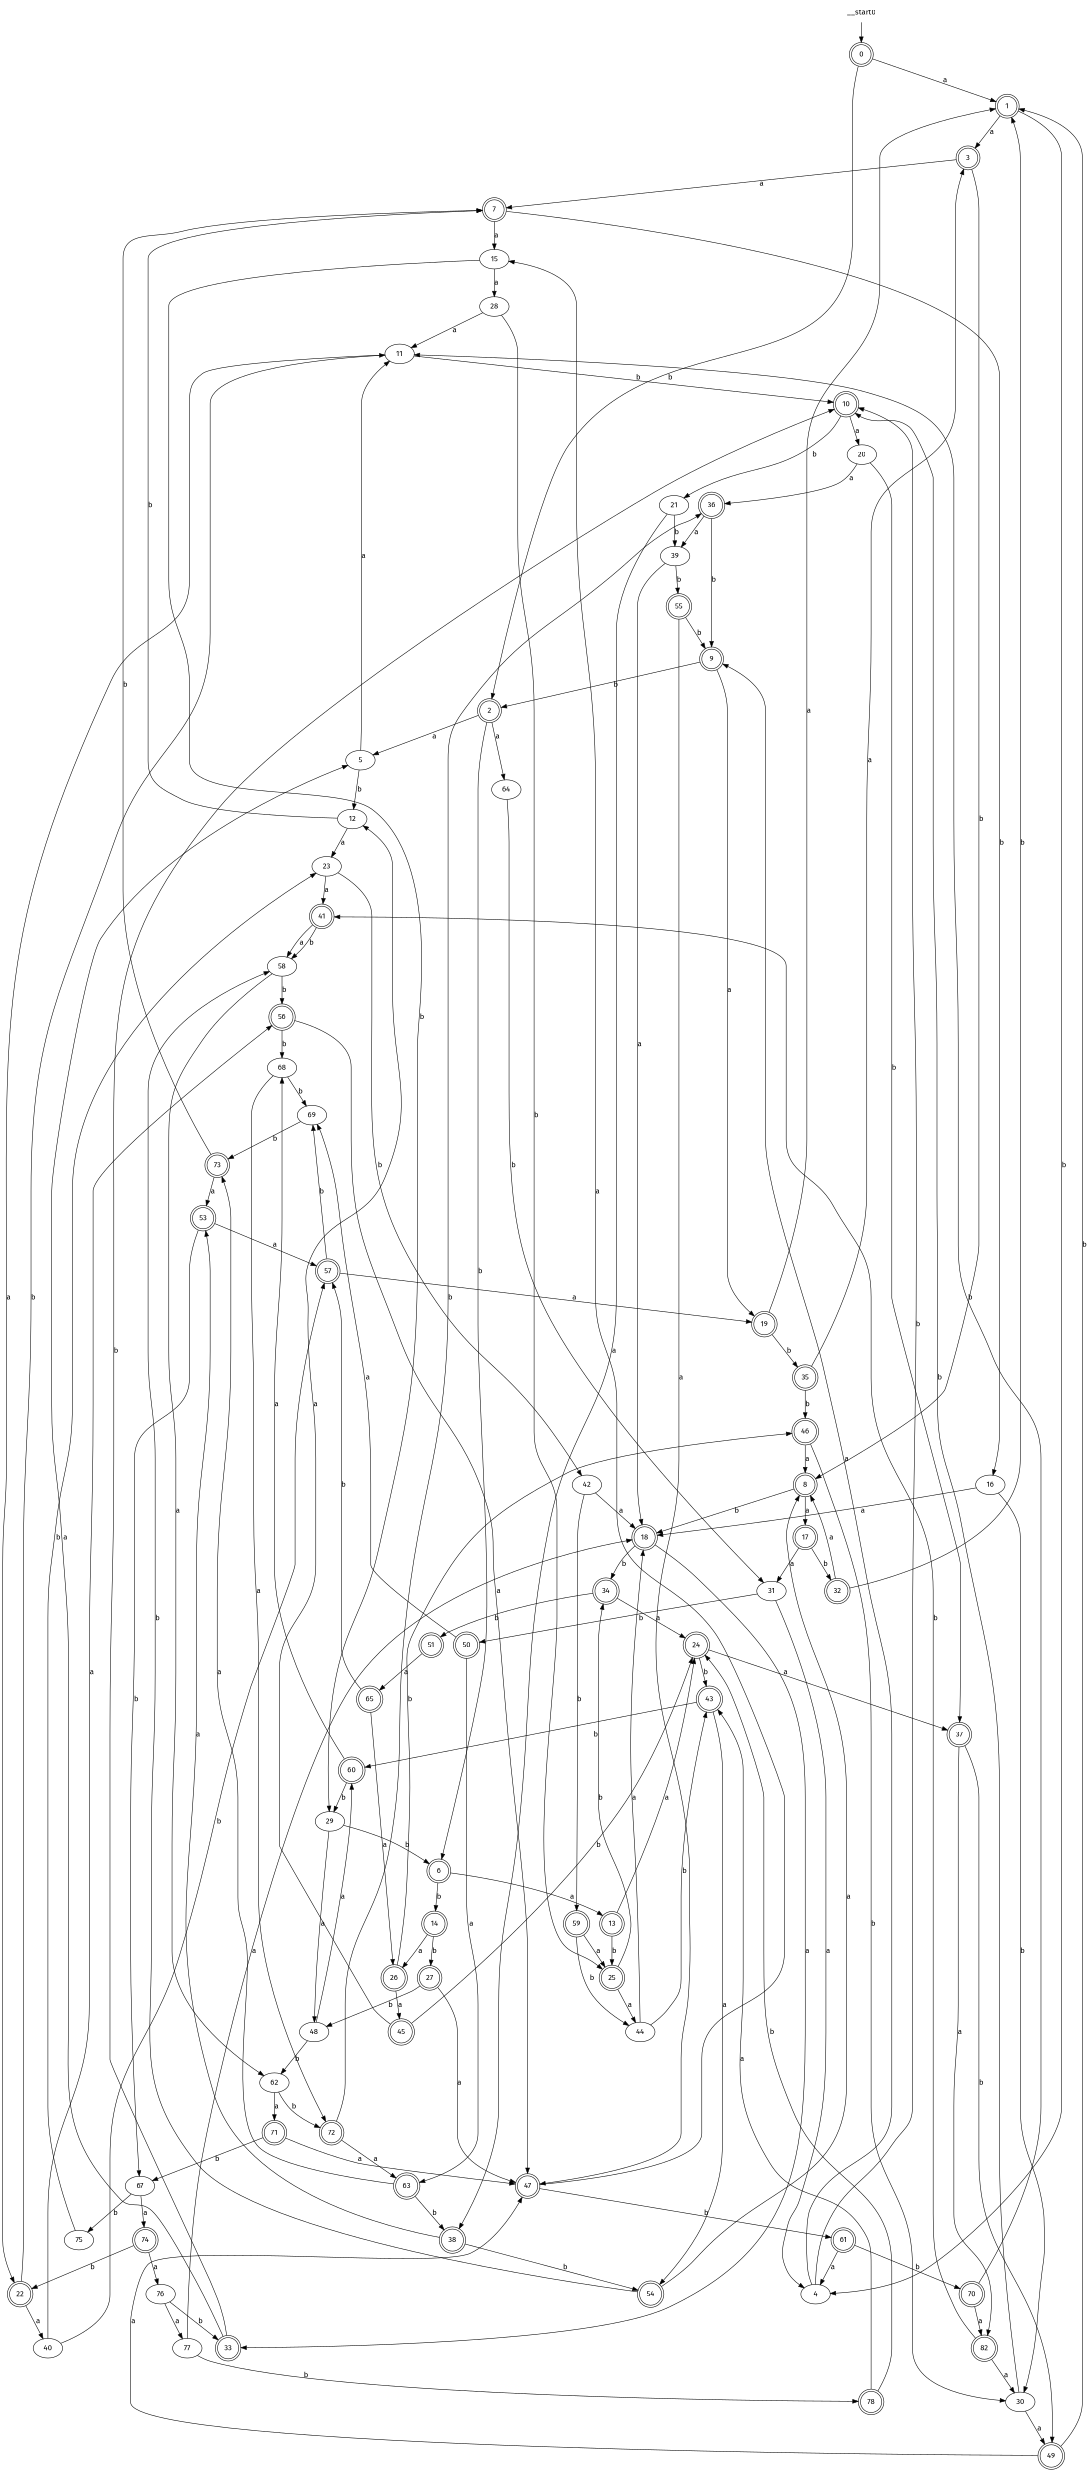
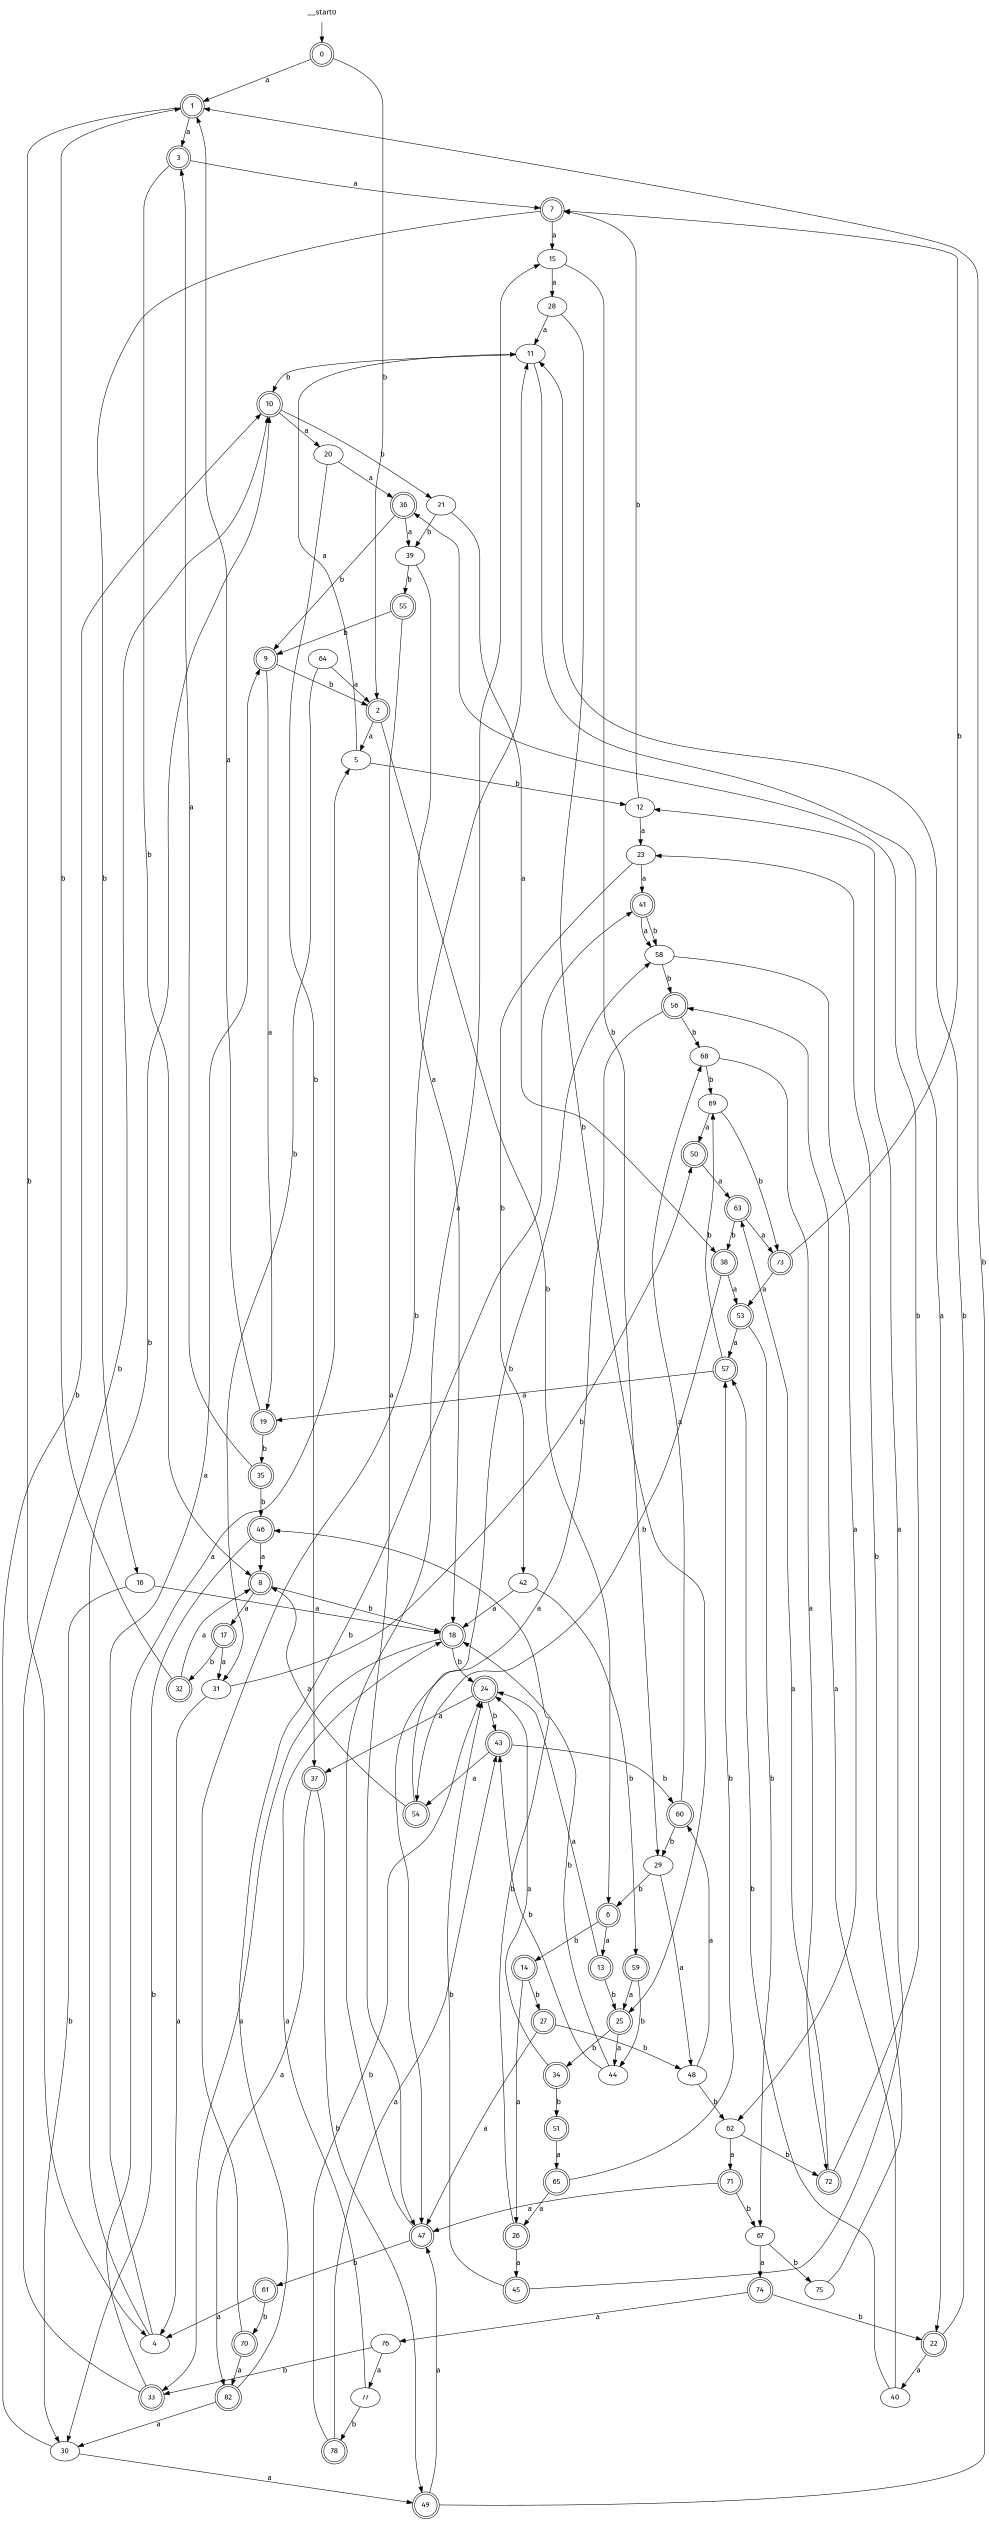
edge "2" -> "64": reversed
edge "50" -> "69": reversed
edge "18" -> "34": now "18" -> "24"
edge "44" -> "18": label "a" -> "b"
